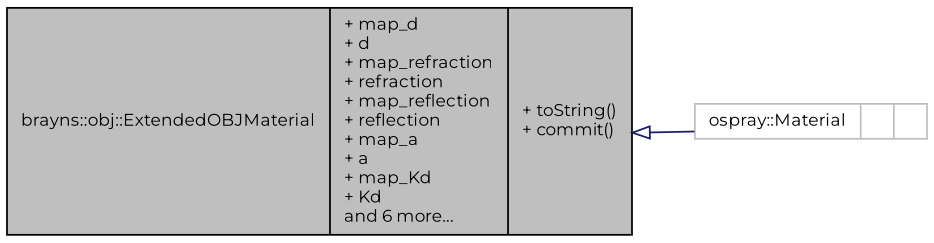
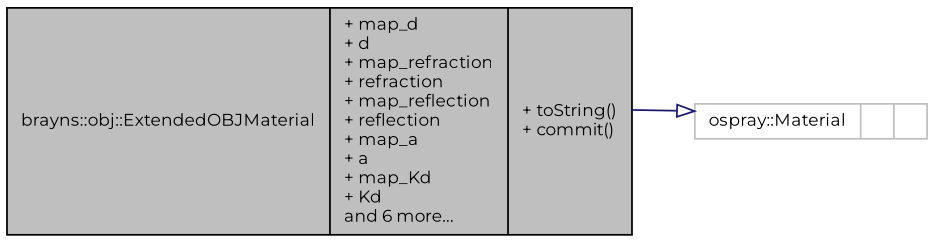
edge "ospray::Material" -> "brayns::obj::ExtendedOBJMaterial": reversed
